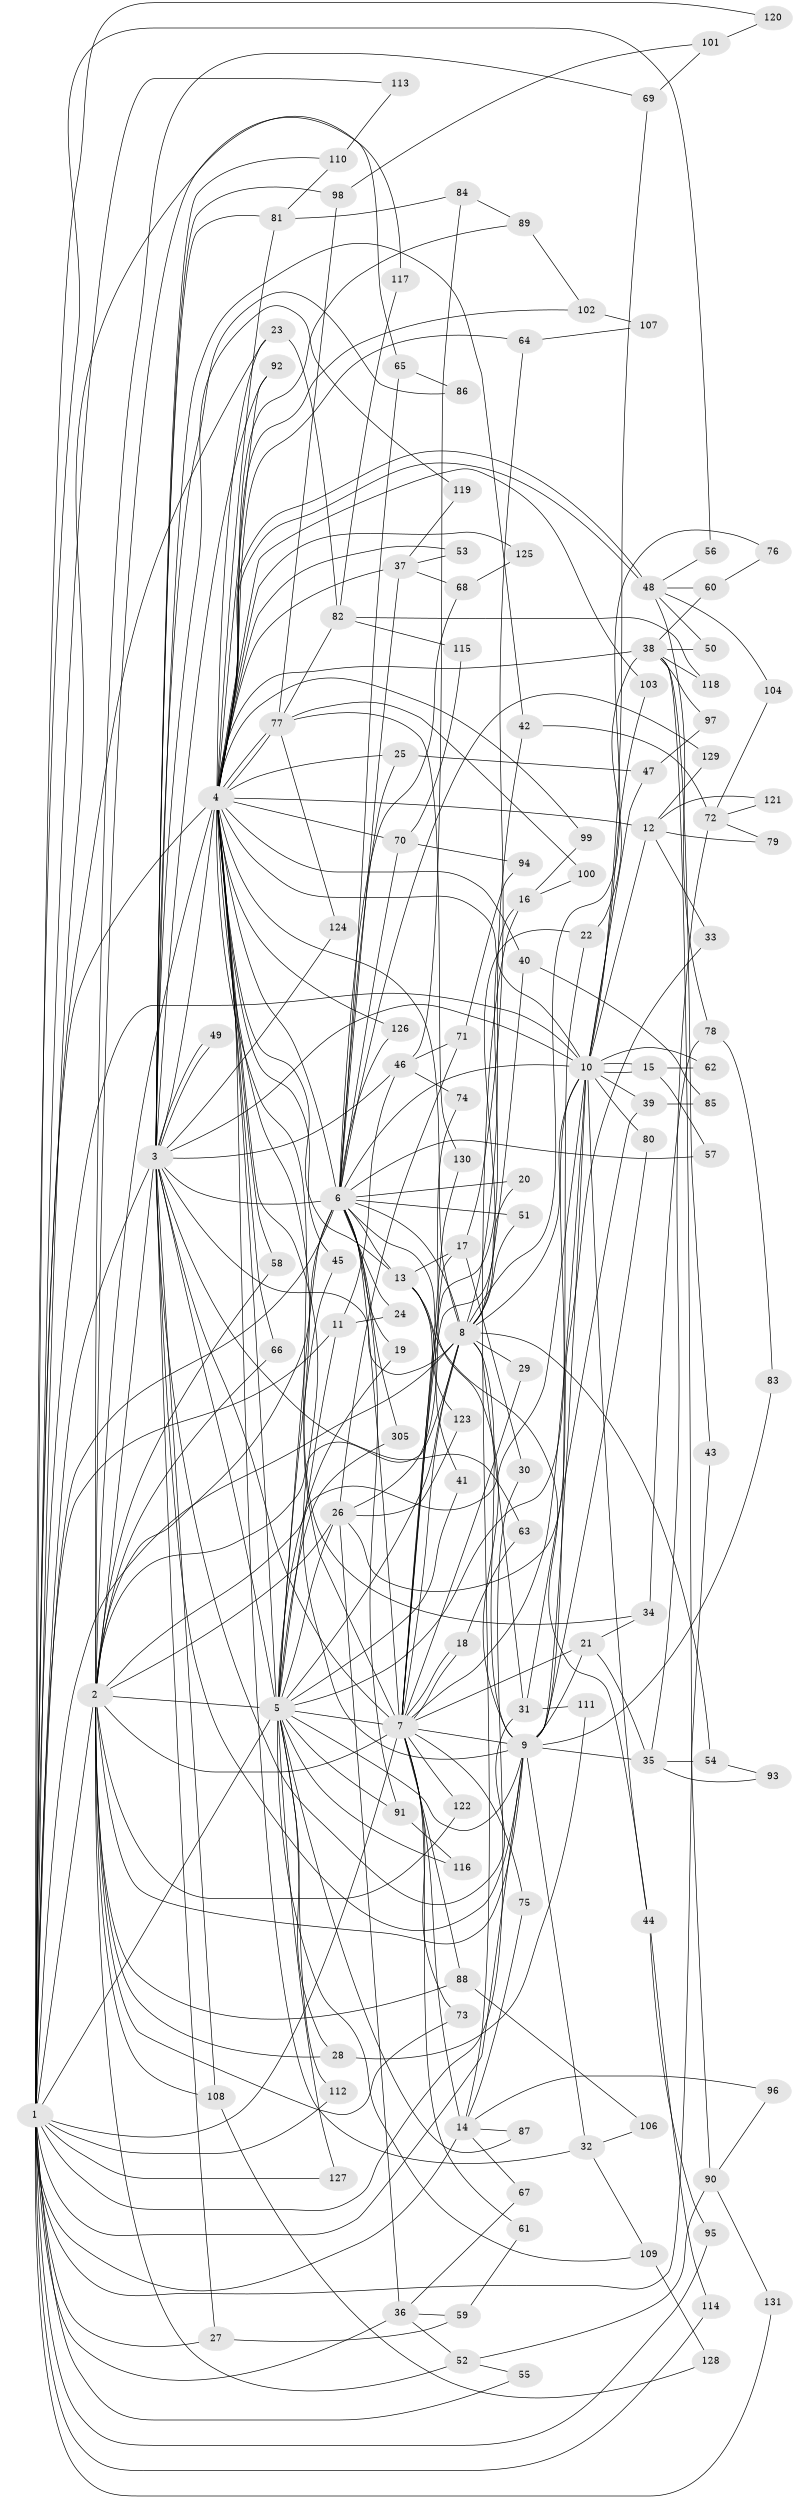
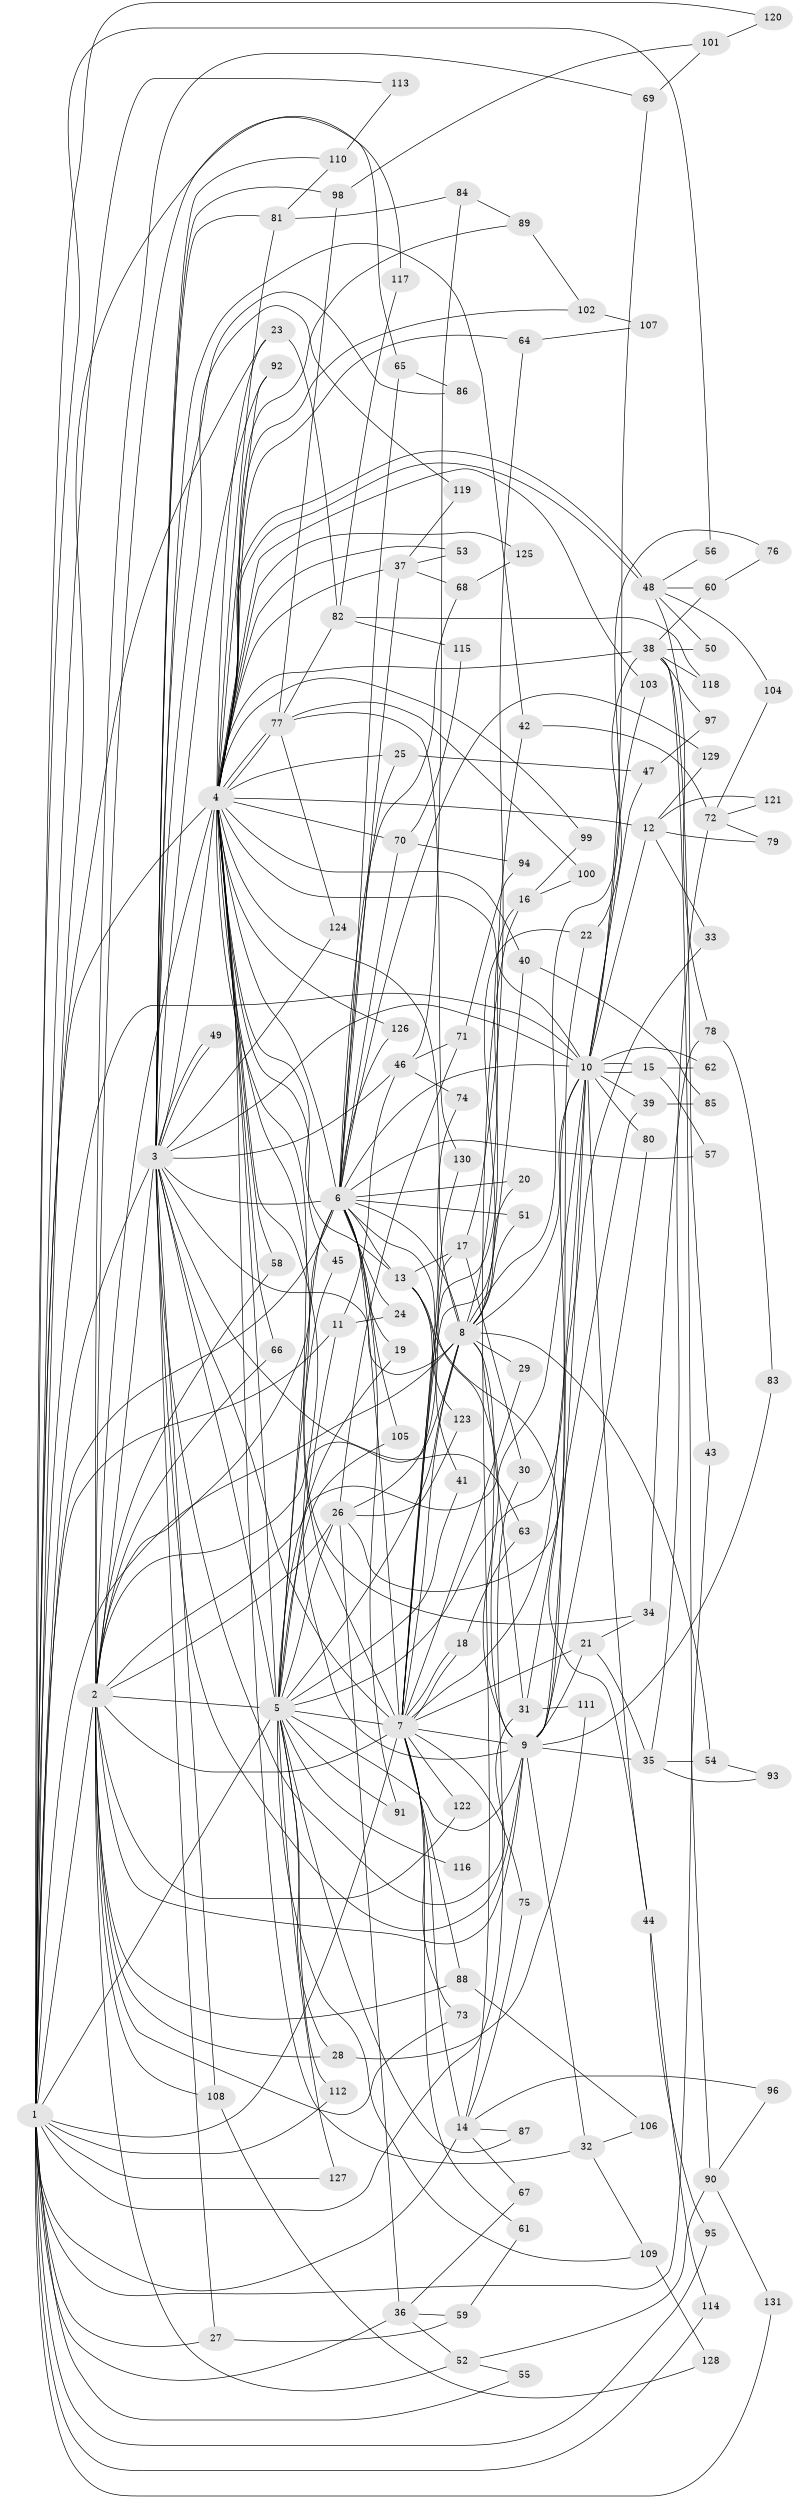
node "305": label "305" -> "105"
edge "91" -- "116": removed
edge "9" -- "1": removed
